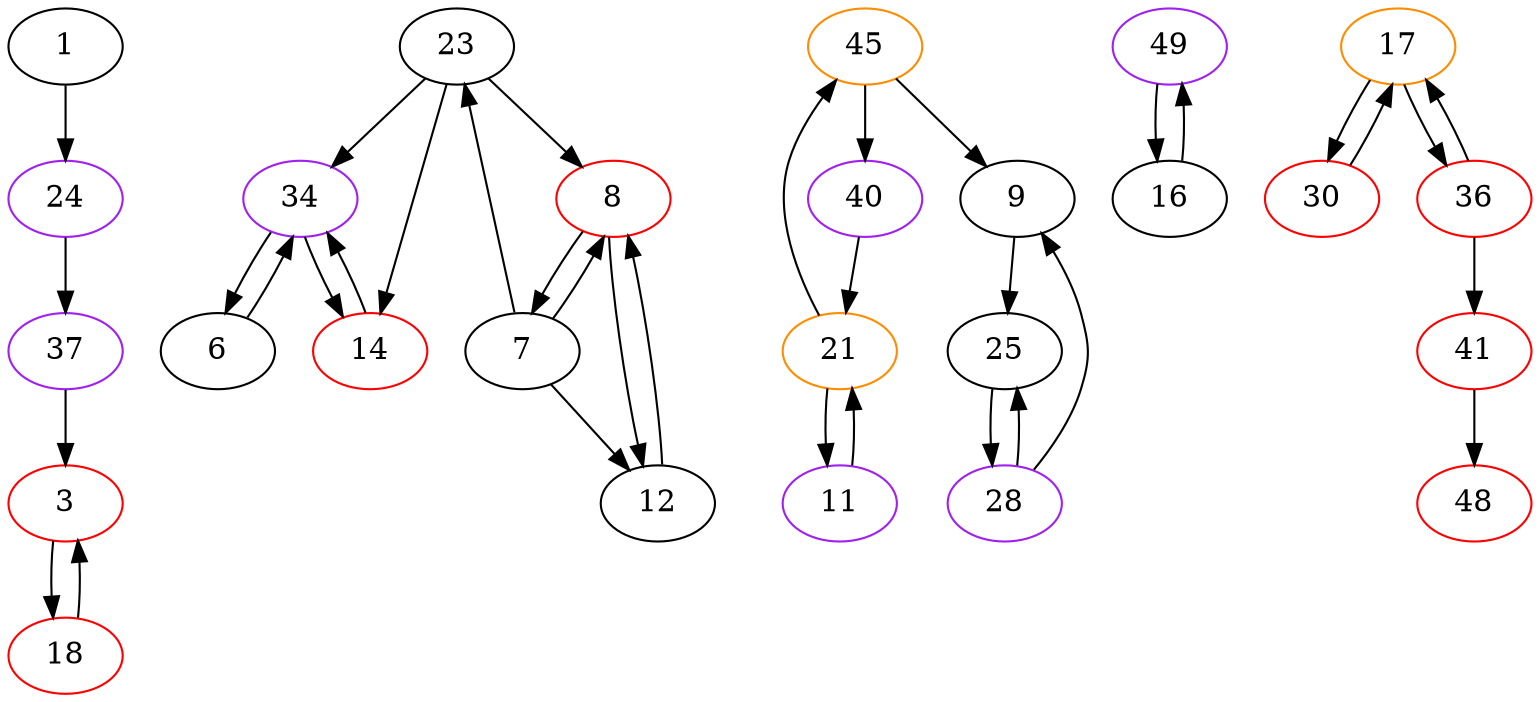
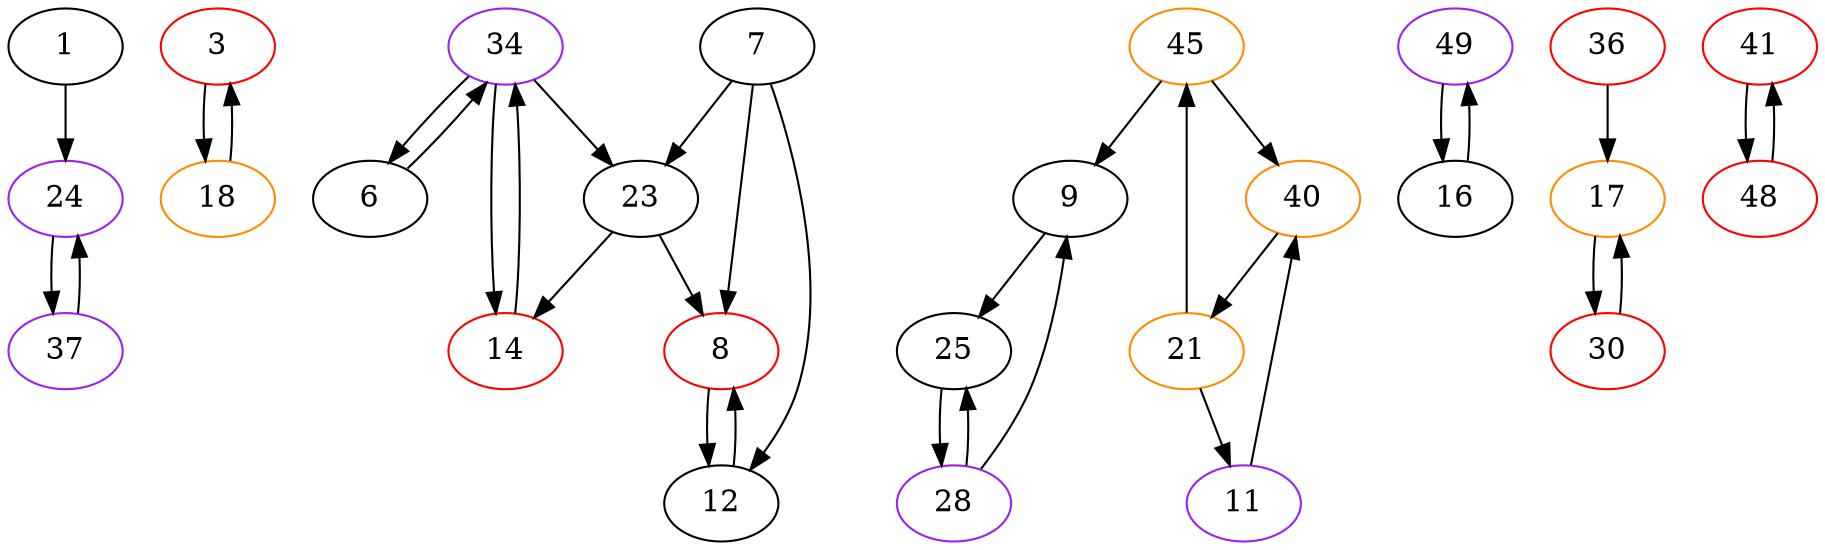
edge "23" -> "34": reversed
edge "17" -> "36": removed
node "40": color purple -> darkorange
edge "8" -> "7": removed
edge "36" -> "41": now "48" -> "41"
edge "37" -> "3": now "37" -> "24"
edge "11" -> "21": now "11" -> "40"
node "18": color red -> darkorange
